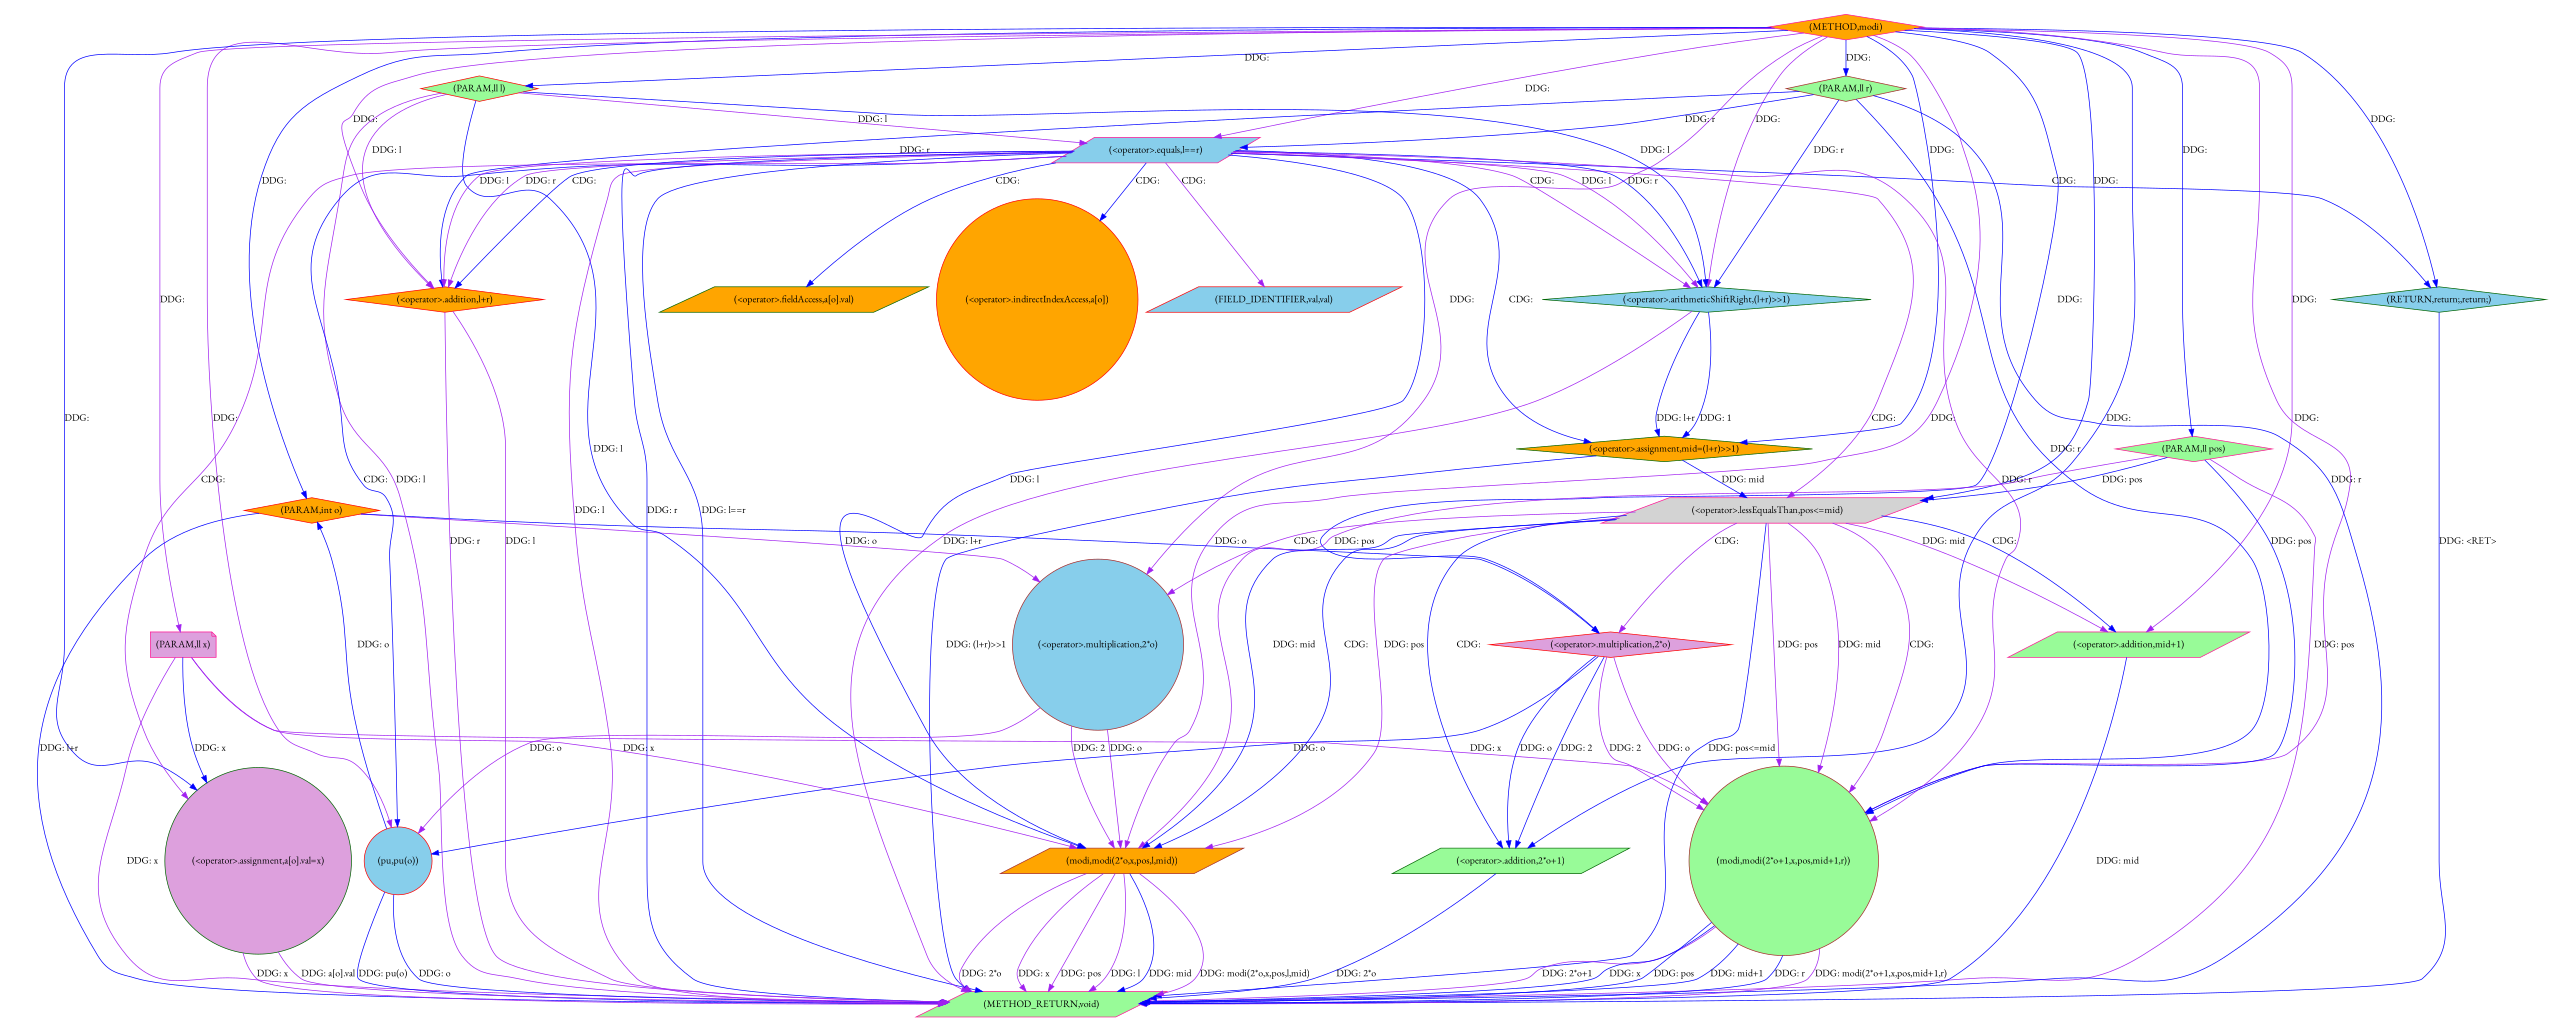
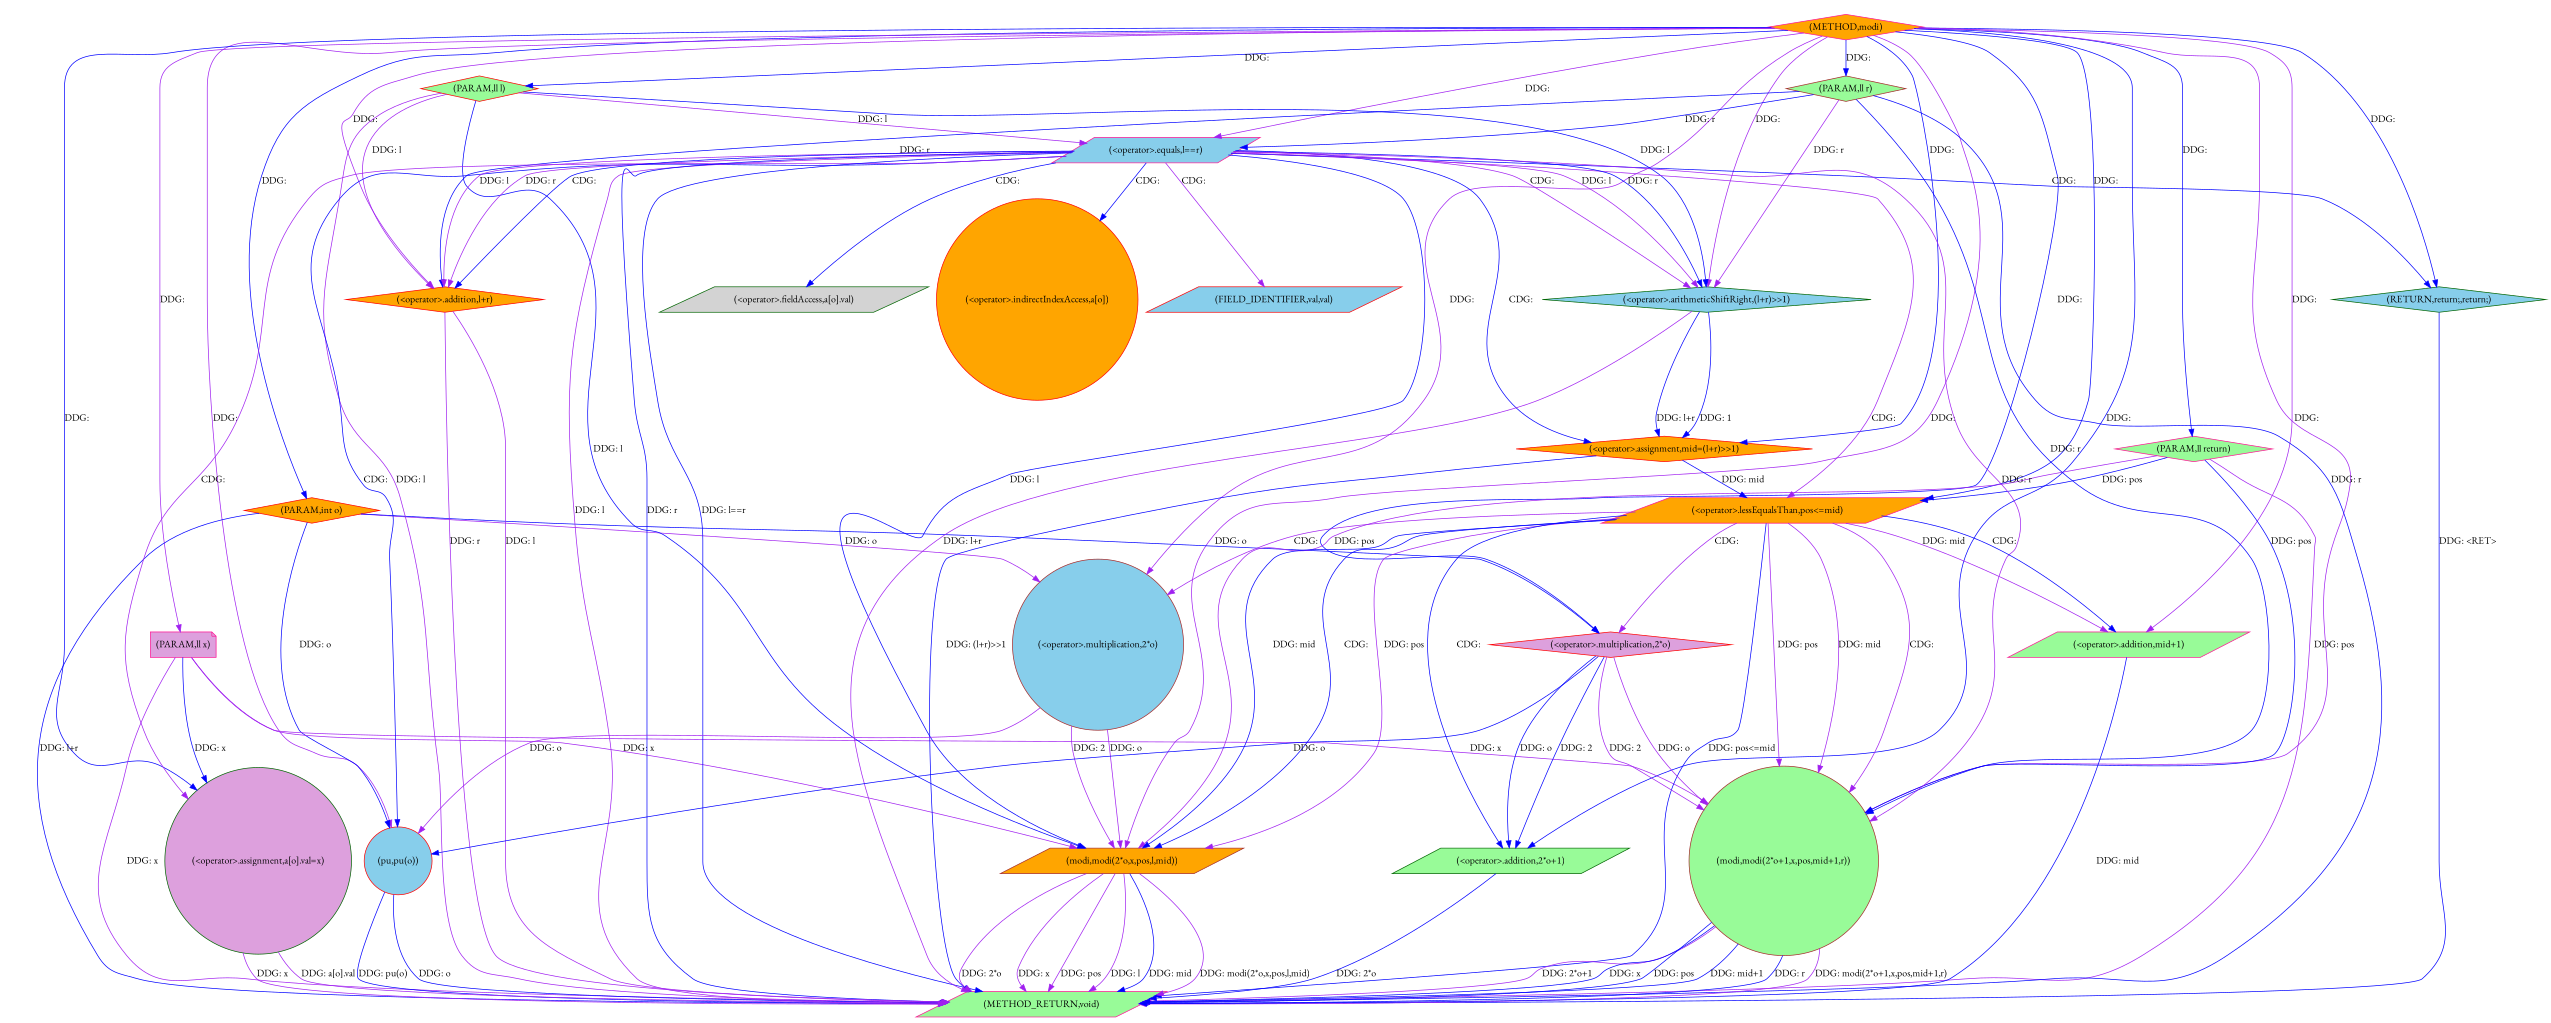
edge "(PARAM,ll r)" -> "(<operator>.arithmeticShiftRight,(l+r)>>1)": color blue -> purple
node "(<operator>.fieldAccess,a[o].val)": fillcolor orange -> lightgrey
node "(<operator>.assignment,mid=(l+r)>>1)": color darkgreen -> red
node "(PARAM,ll pos)": label "(PARAM,ll pos)" -> "(PARAM,ll return)"
node "(<operator>.lessEqualsThan,pos<=mid)": fillcolor lightgrey -> orange
edge "(pu,pu(o))" -> "(PARAM,int o)": reversed
